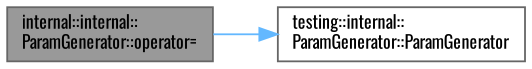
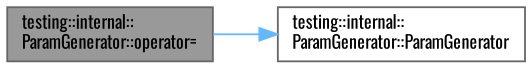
node "internal::internal:: ParamGenerator::operator=": label "internal::internal:: ParamGenerator::operator=" -> "testing::internal:: ParamGenerator::operator="
